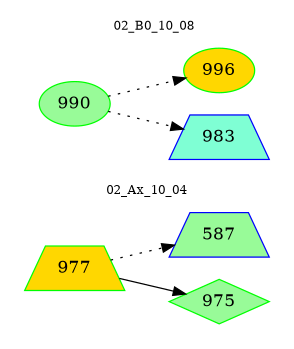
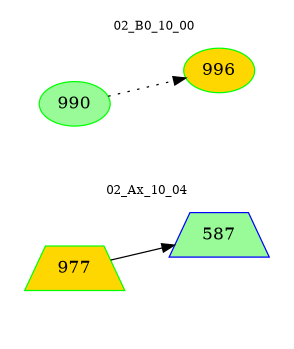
cluster "02_B0_10_08": label "02_B0_10_08" -> "02_B0_10_00"
node "983": removed
edge "977" -> "587": style dotted -> solid
node "975": removed
